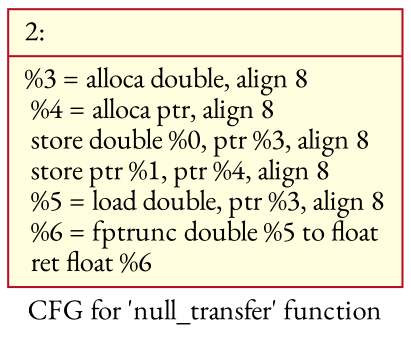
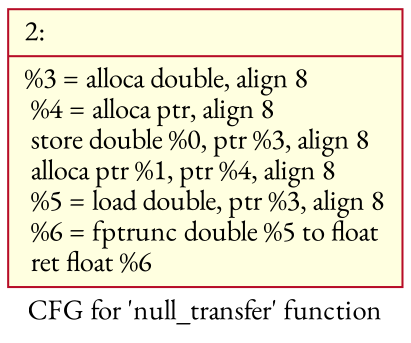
node "2:": text "store ptr %1, ptr %4, align 8" -> "alloca ptr %1, ptr %4, align 8"
